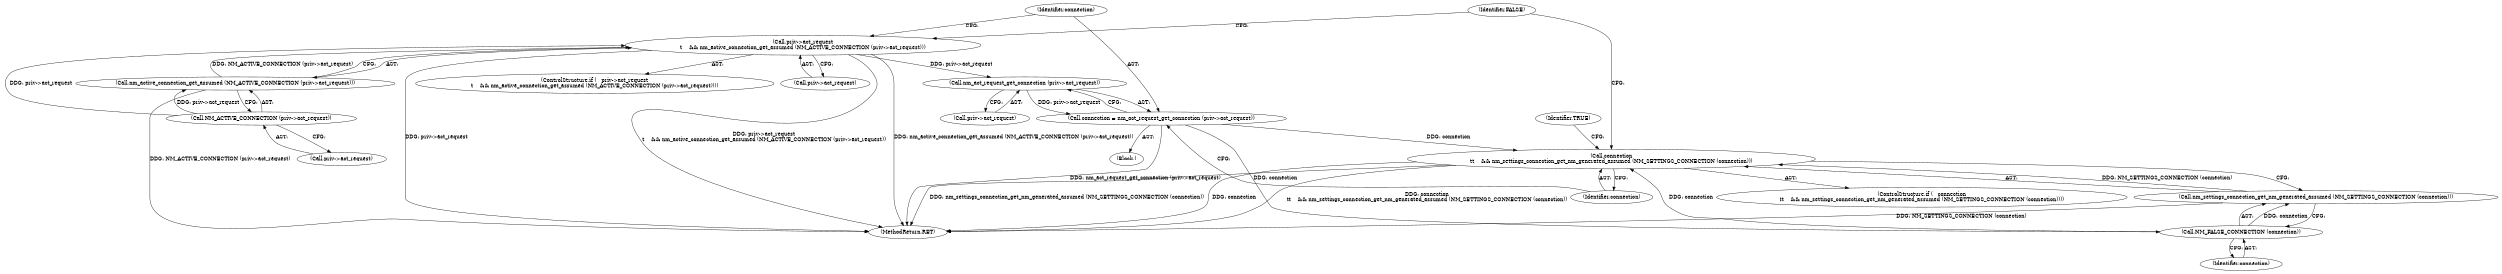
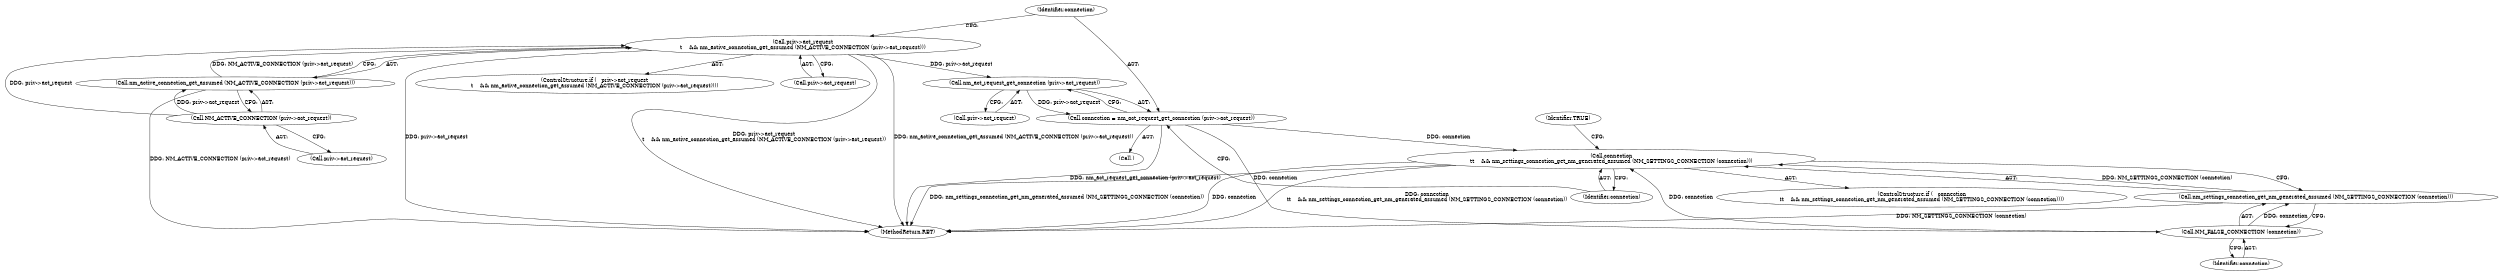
node "(Identifier,FALSE)": removed
node "(Block,)": label "(Block,)" -> "(Call,)"
